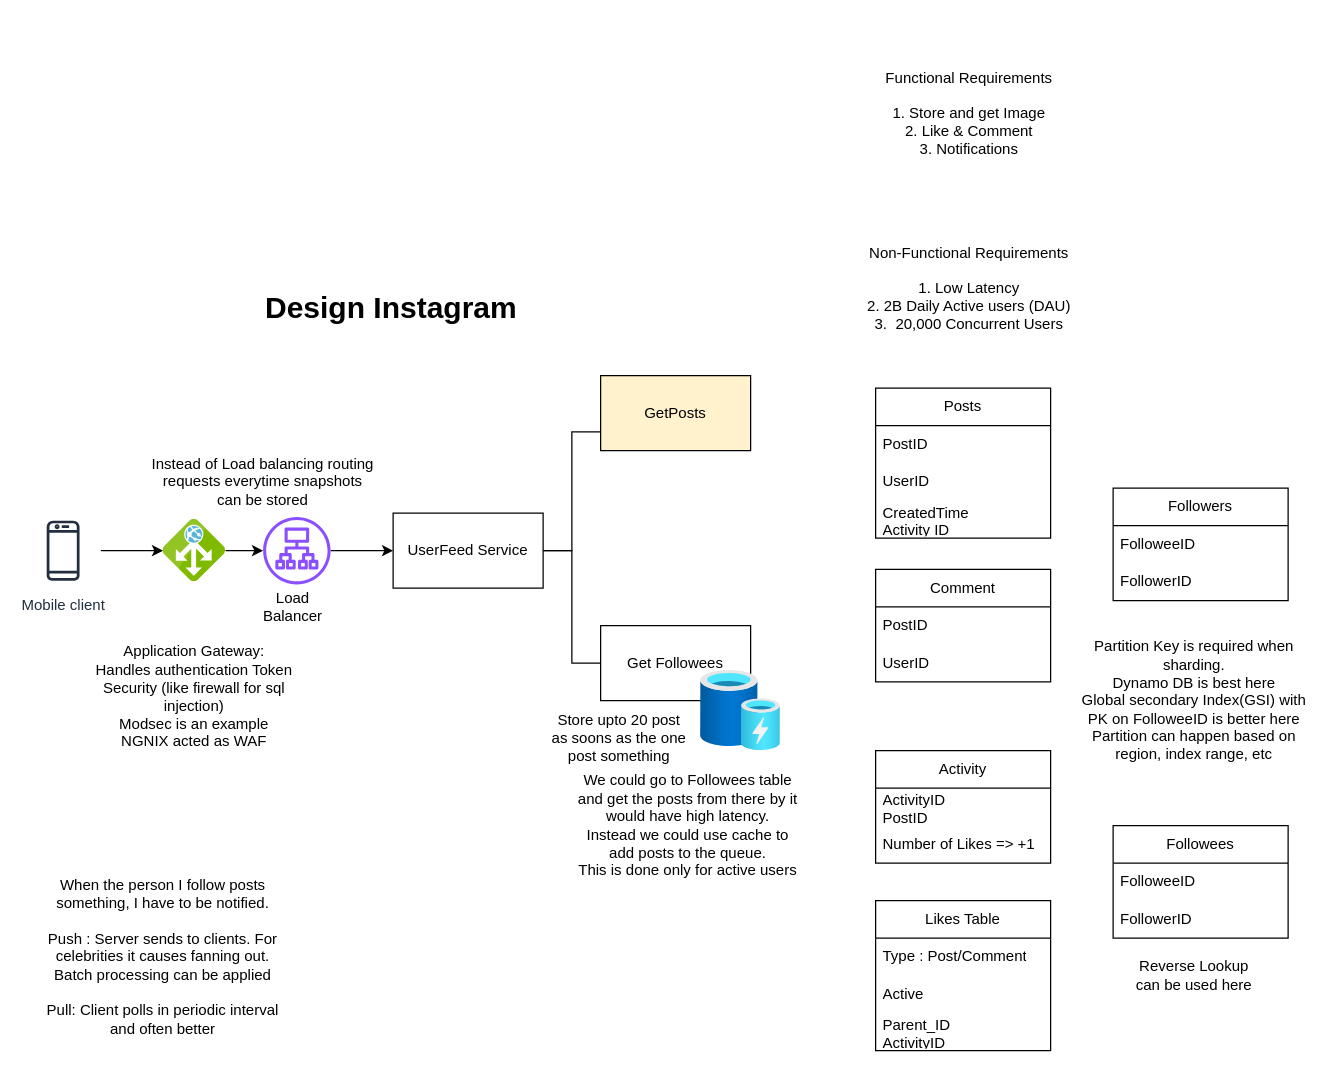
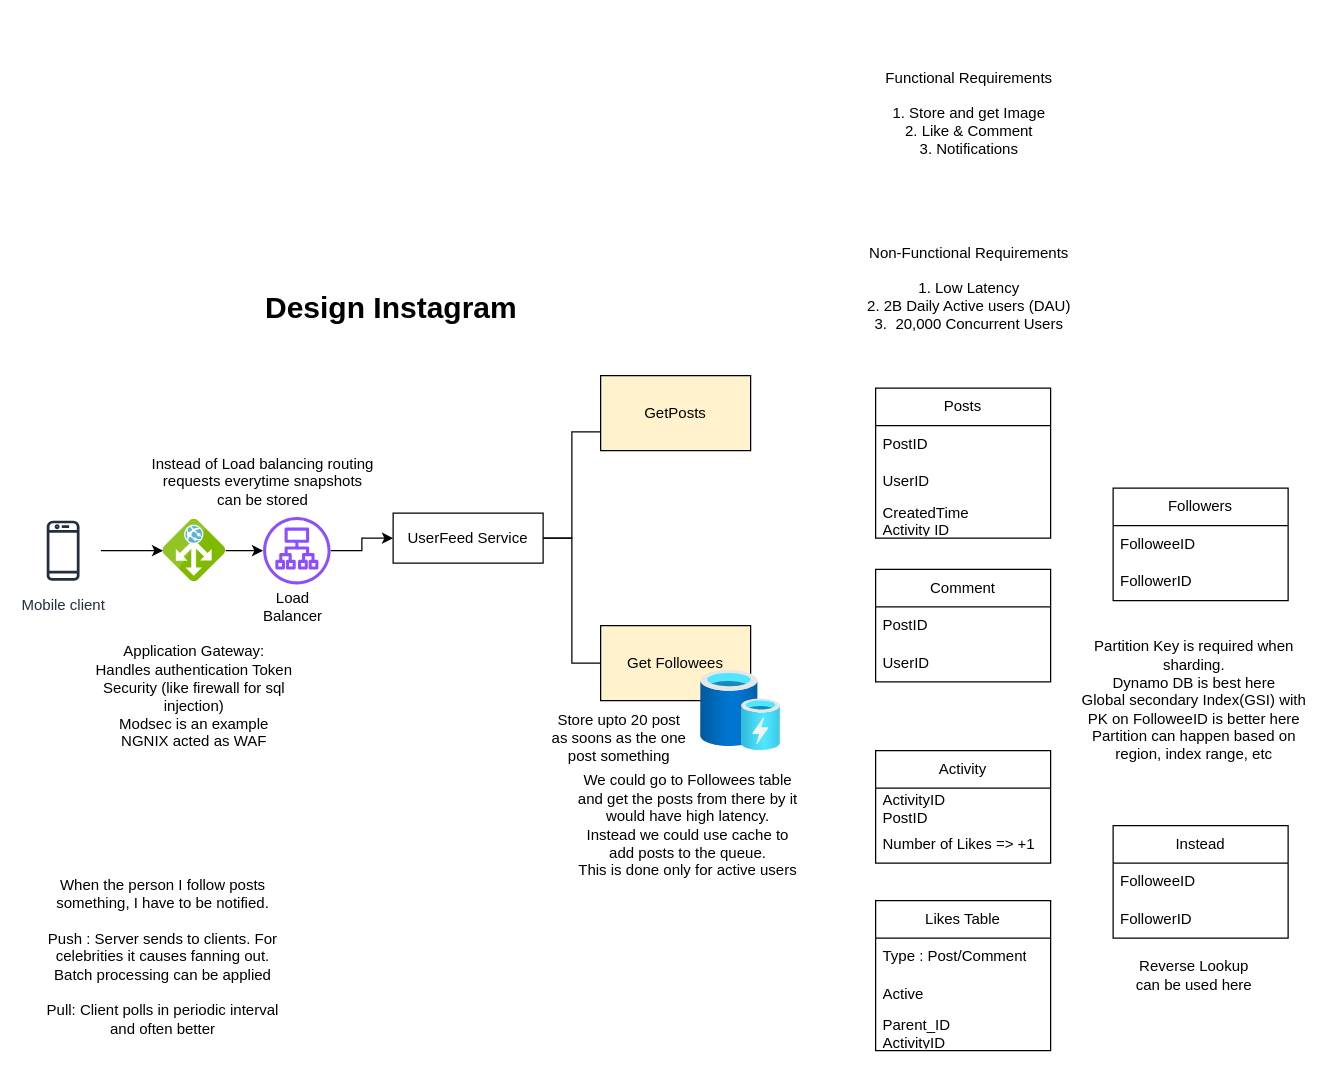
node "UserFeed Service": size 150x75 -> 150x50
node "Get Followees": fillcolor #ffffff -> #fff2cc
node "Followees": label "Followees" -> "Instead"
